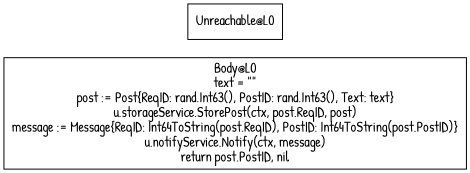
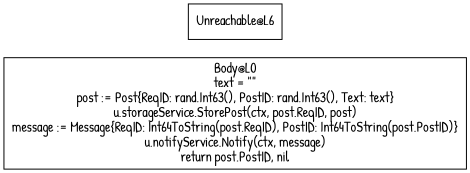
node "Unreachable@L0": label "Unreachable@L0" -> "Unreachable@L6"
